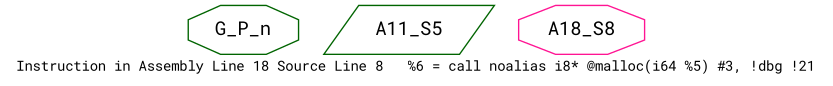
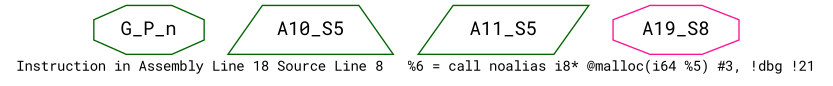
node "A10_S5": added
node "A18_S8": label "A18_S8" -> "A19_S8"
